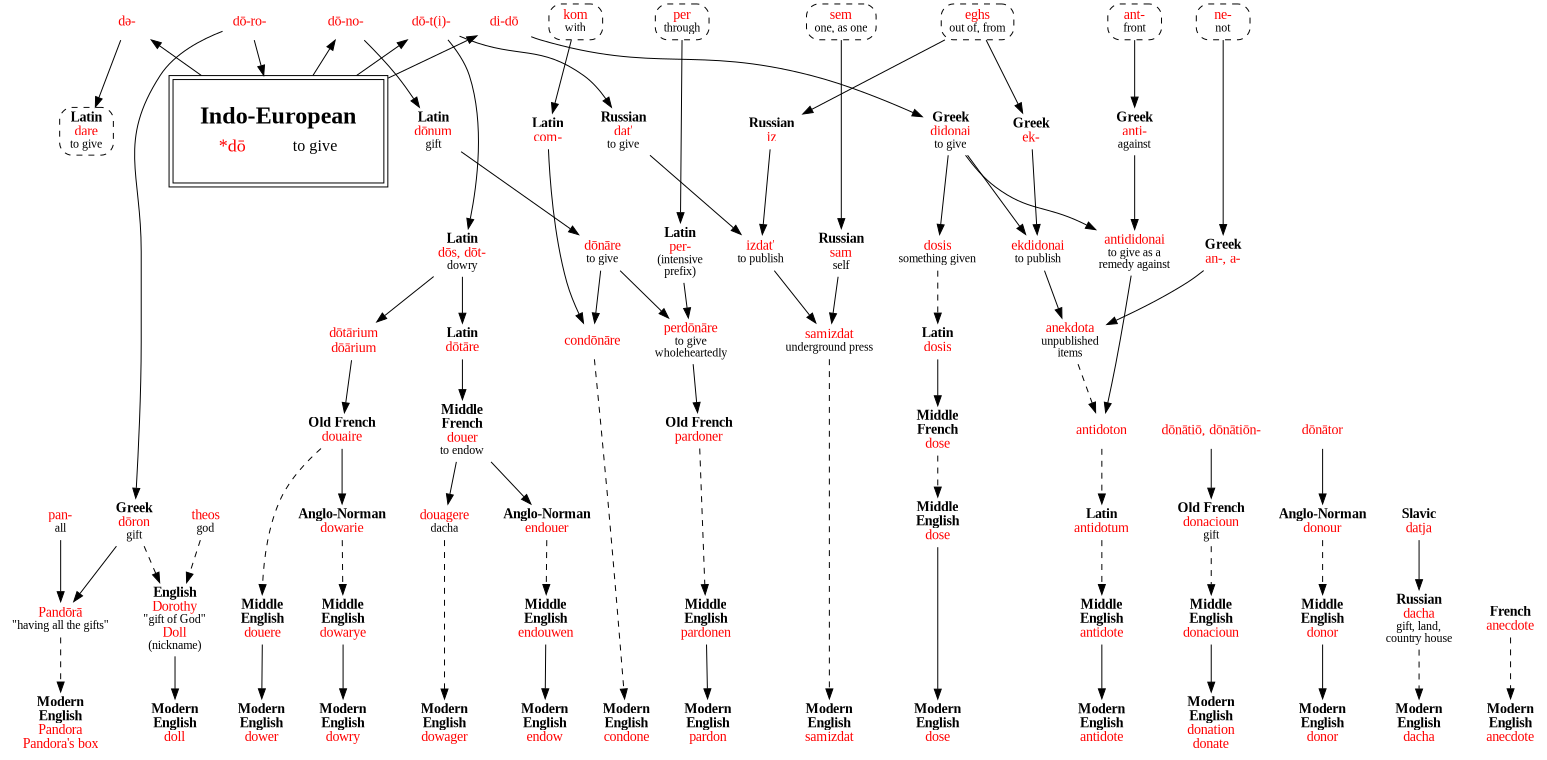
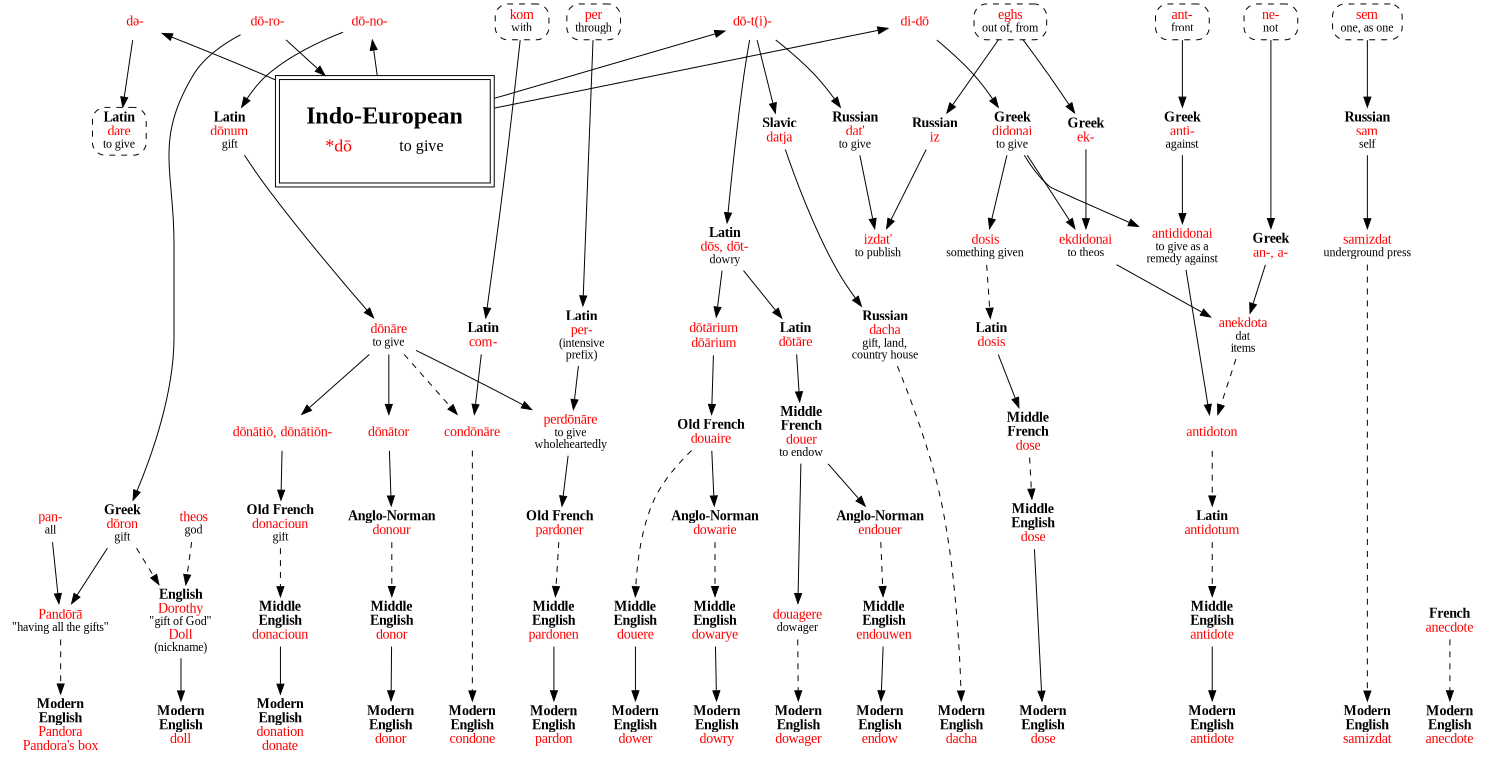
edge "dō-t(i)-" -> "Slavic": added
node "ekdidonai": text "to publish" -> "to theos"
edge "dōnāre" -> "condōnāre": style solid -> dashed
edge "izdat'" -> "samizdat": removed
node "anekdota": text "unpublished" -> "dat"
edge "dōnāre" -> "dōnātor": added
edge "dōnāre" -> "dōnātiō, dōnātiōn-": added
node "douagere": text "dacha" -> "dowager"
